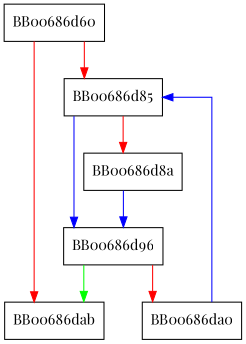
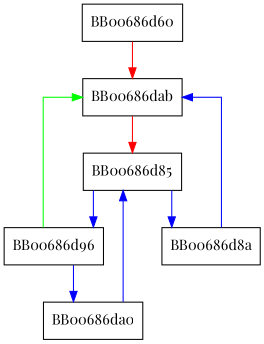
edge "BB00686d60" -> "BB00686d85": now "BB00686dab" -> "BB00686d85"
edge "BB00686d85" -> "BB00686d8a": color red -> blue
edge "BB00686d8a" -> "BB00686d96": now "BB00686d8a" -> "BB00686dab"
edge "BB00686d96" -> "BB00686da0": color red -> blue
